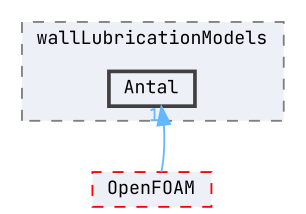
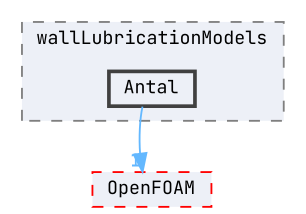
edge "OpenFOAM" -> "Antal": reversed
